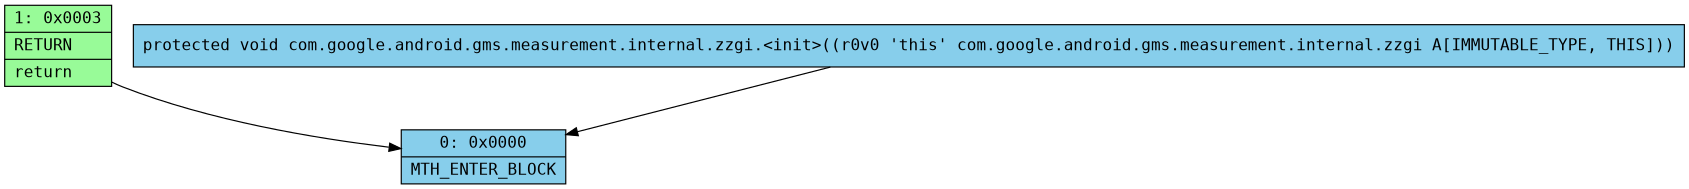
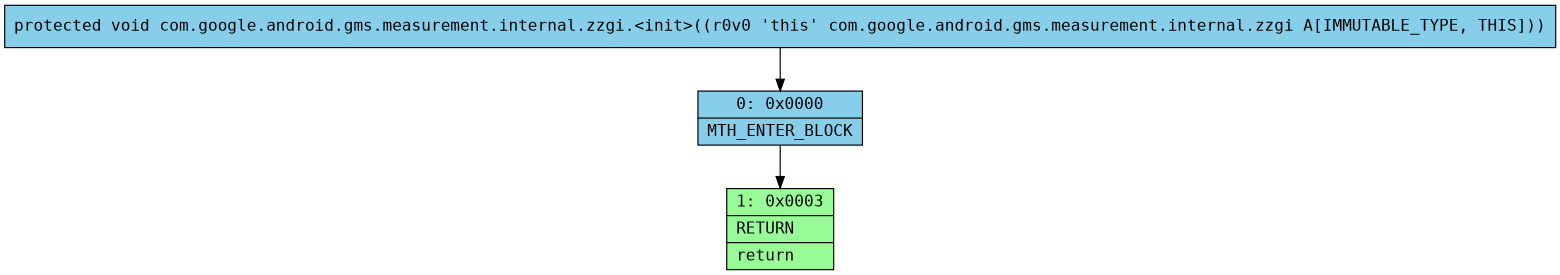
edge "1: 0x0003" -> "0: 0x0000": reversed
